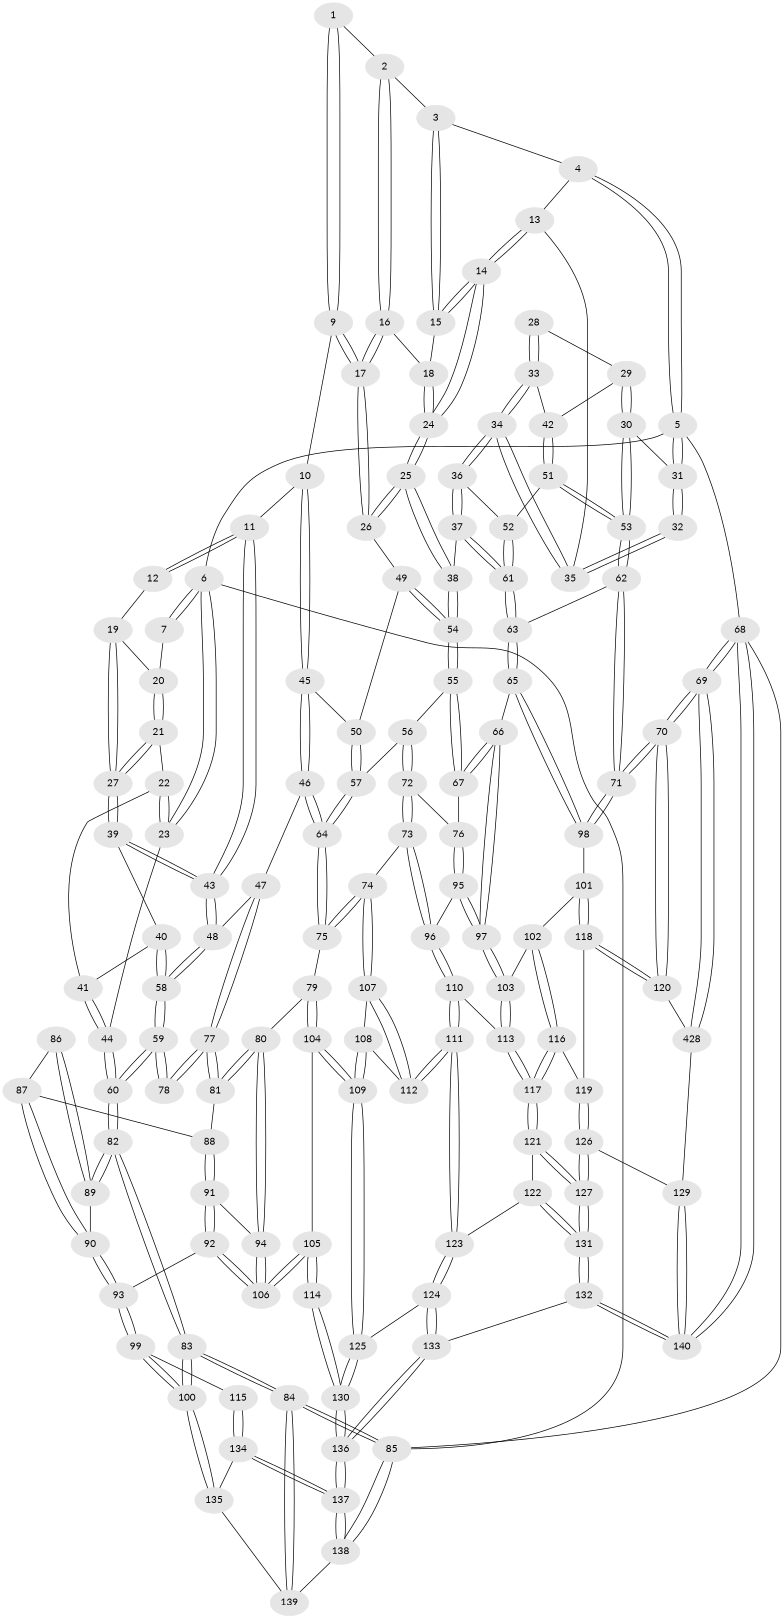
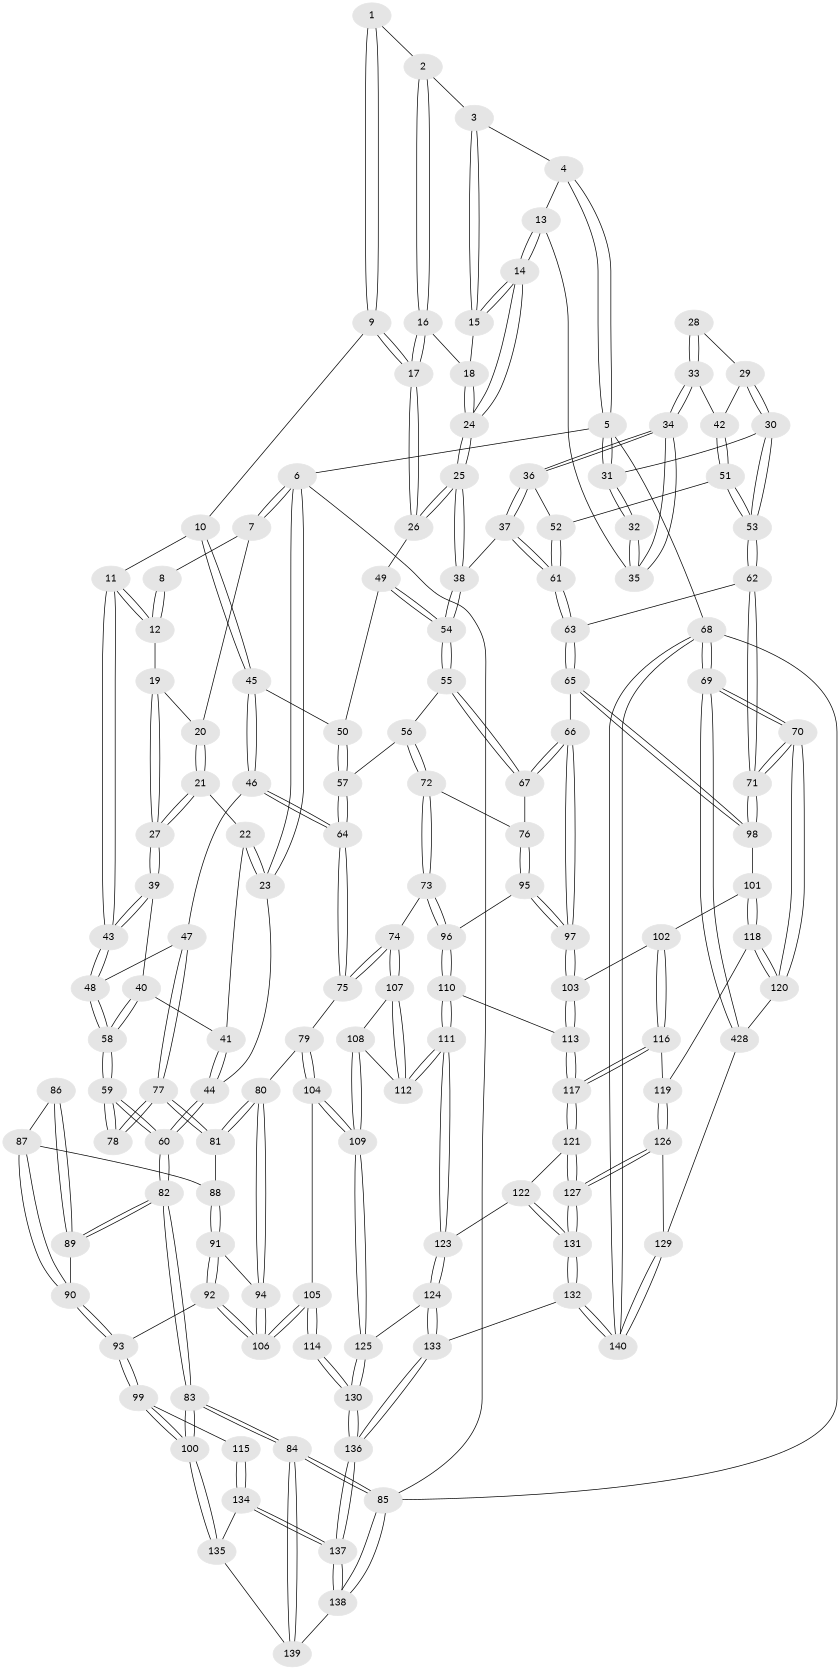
node "8": added
